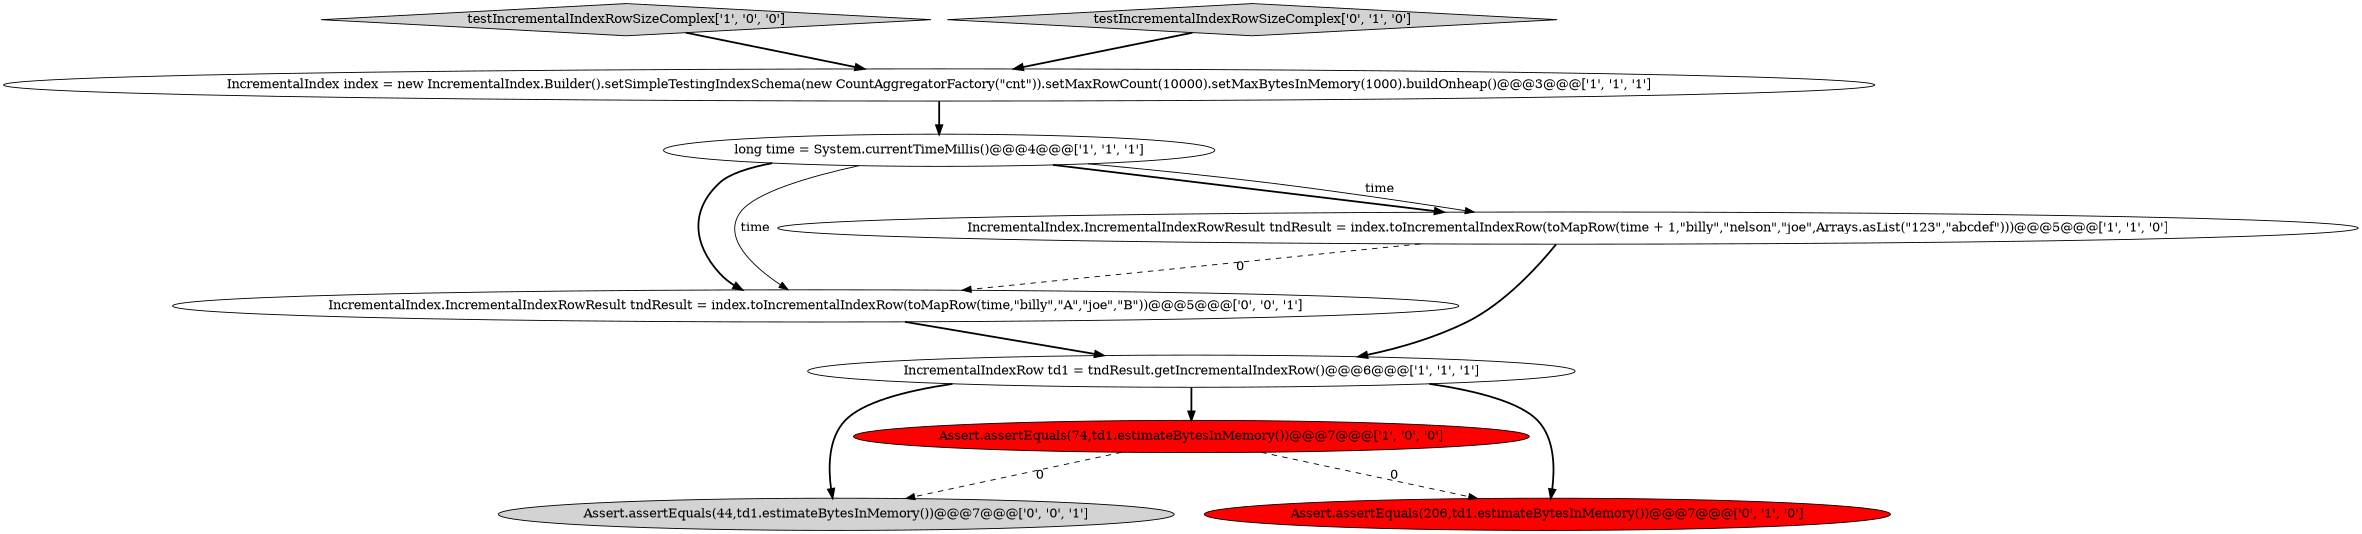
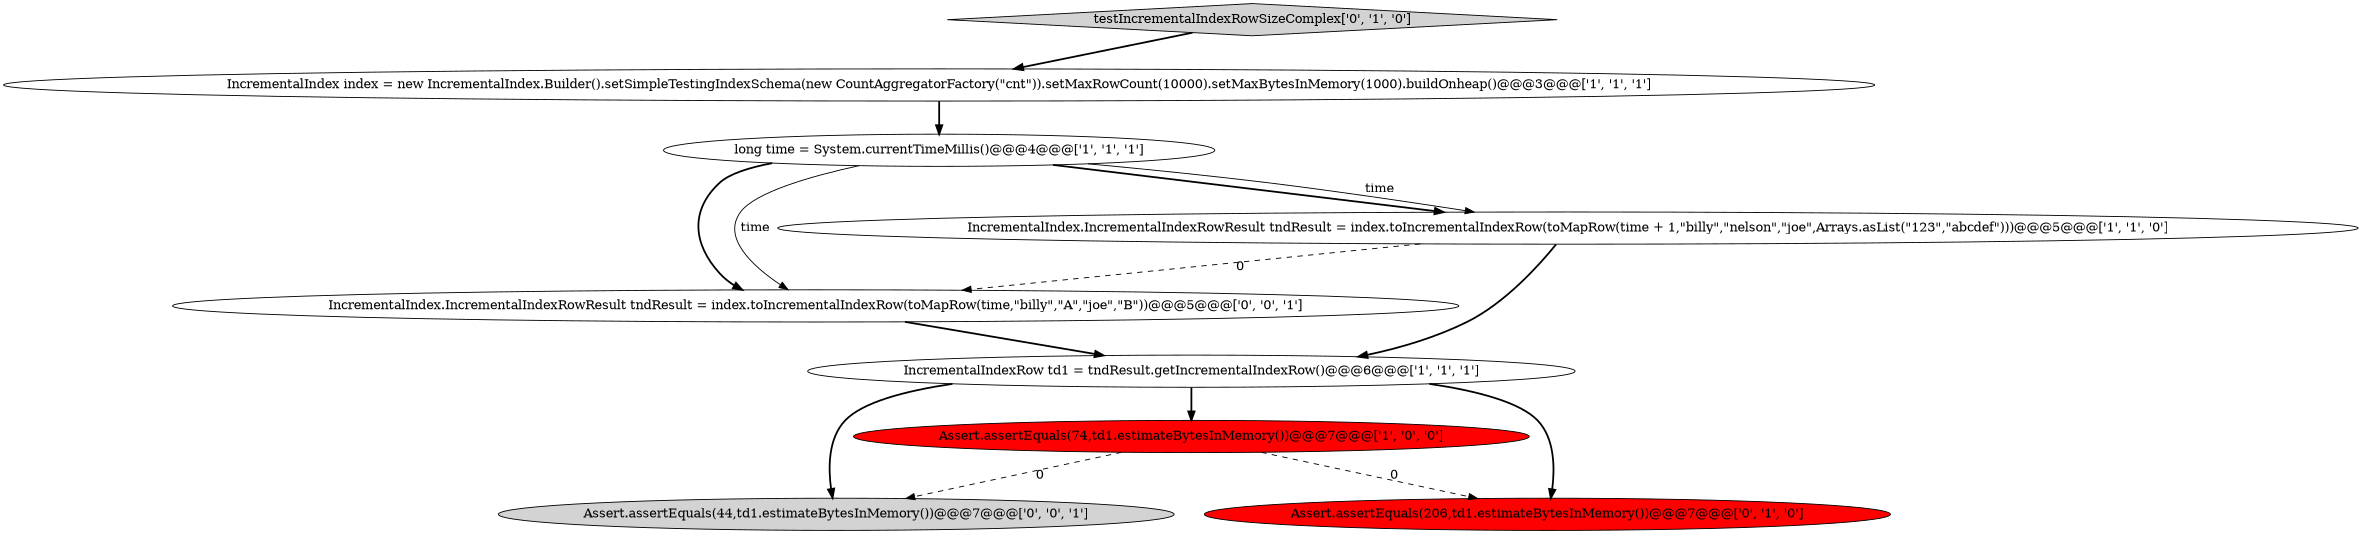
node "testIncrementalIndexRowSizeComplex['1', '0', '0']": removed
